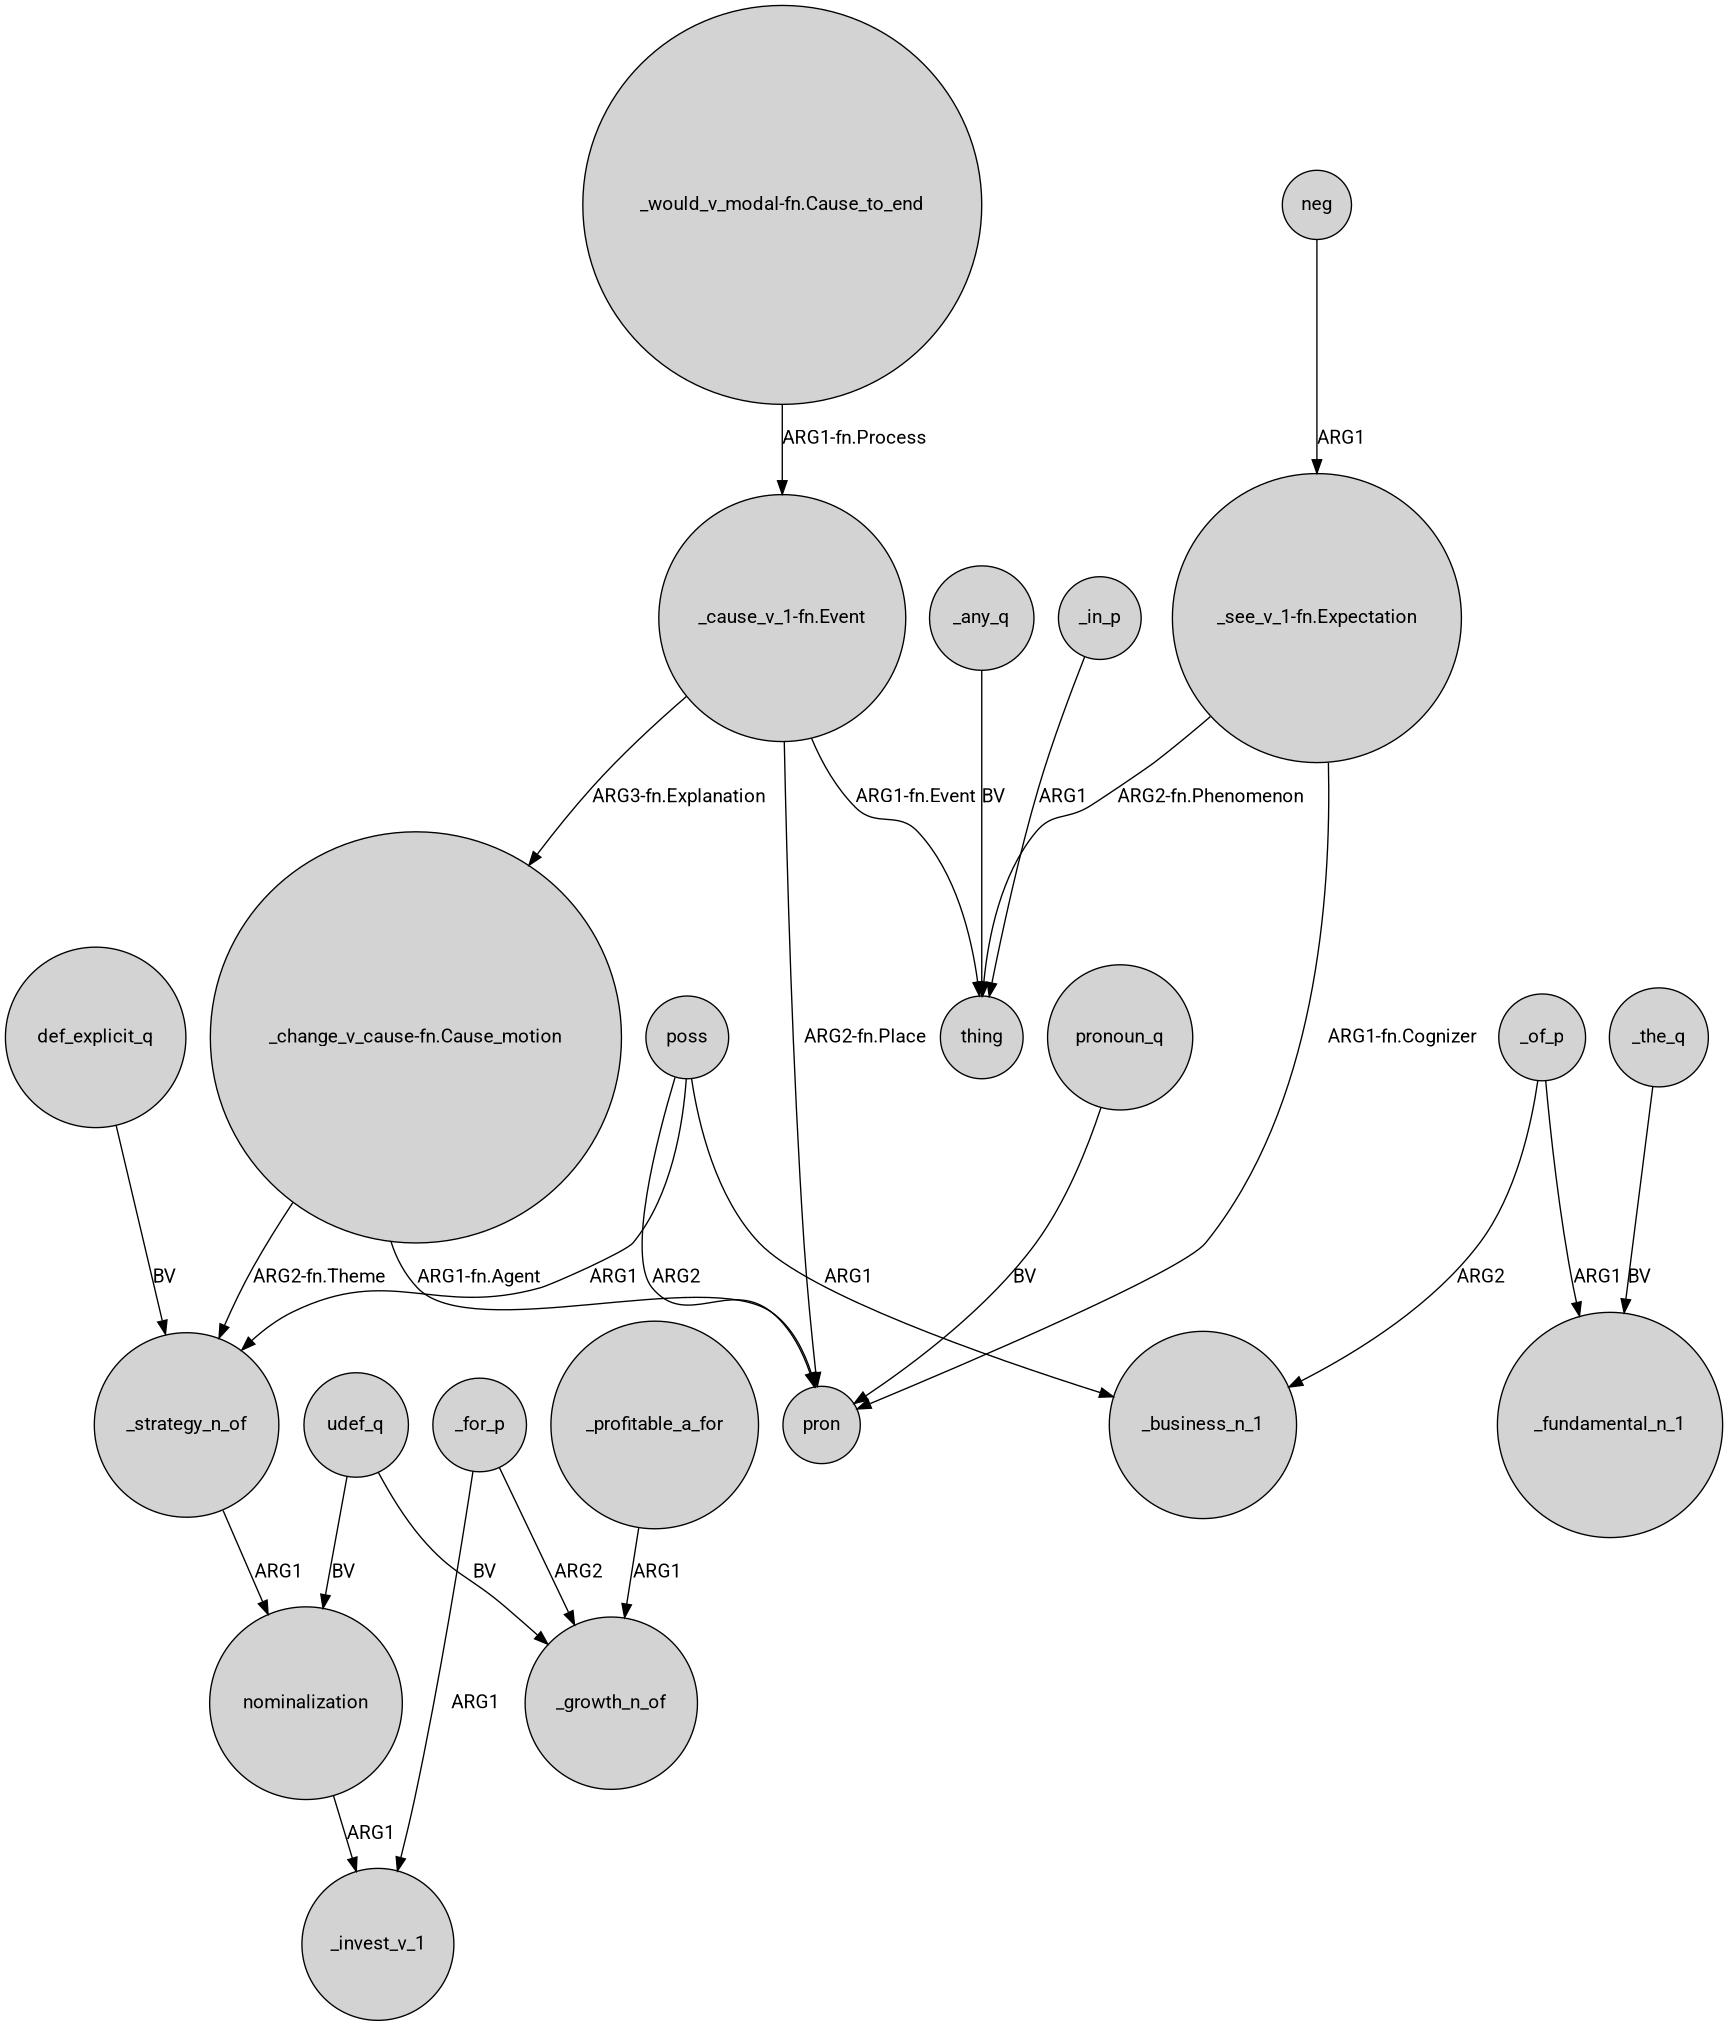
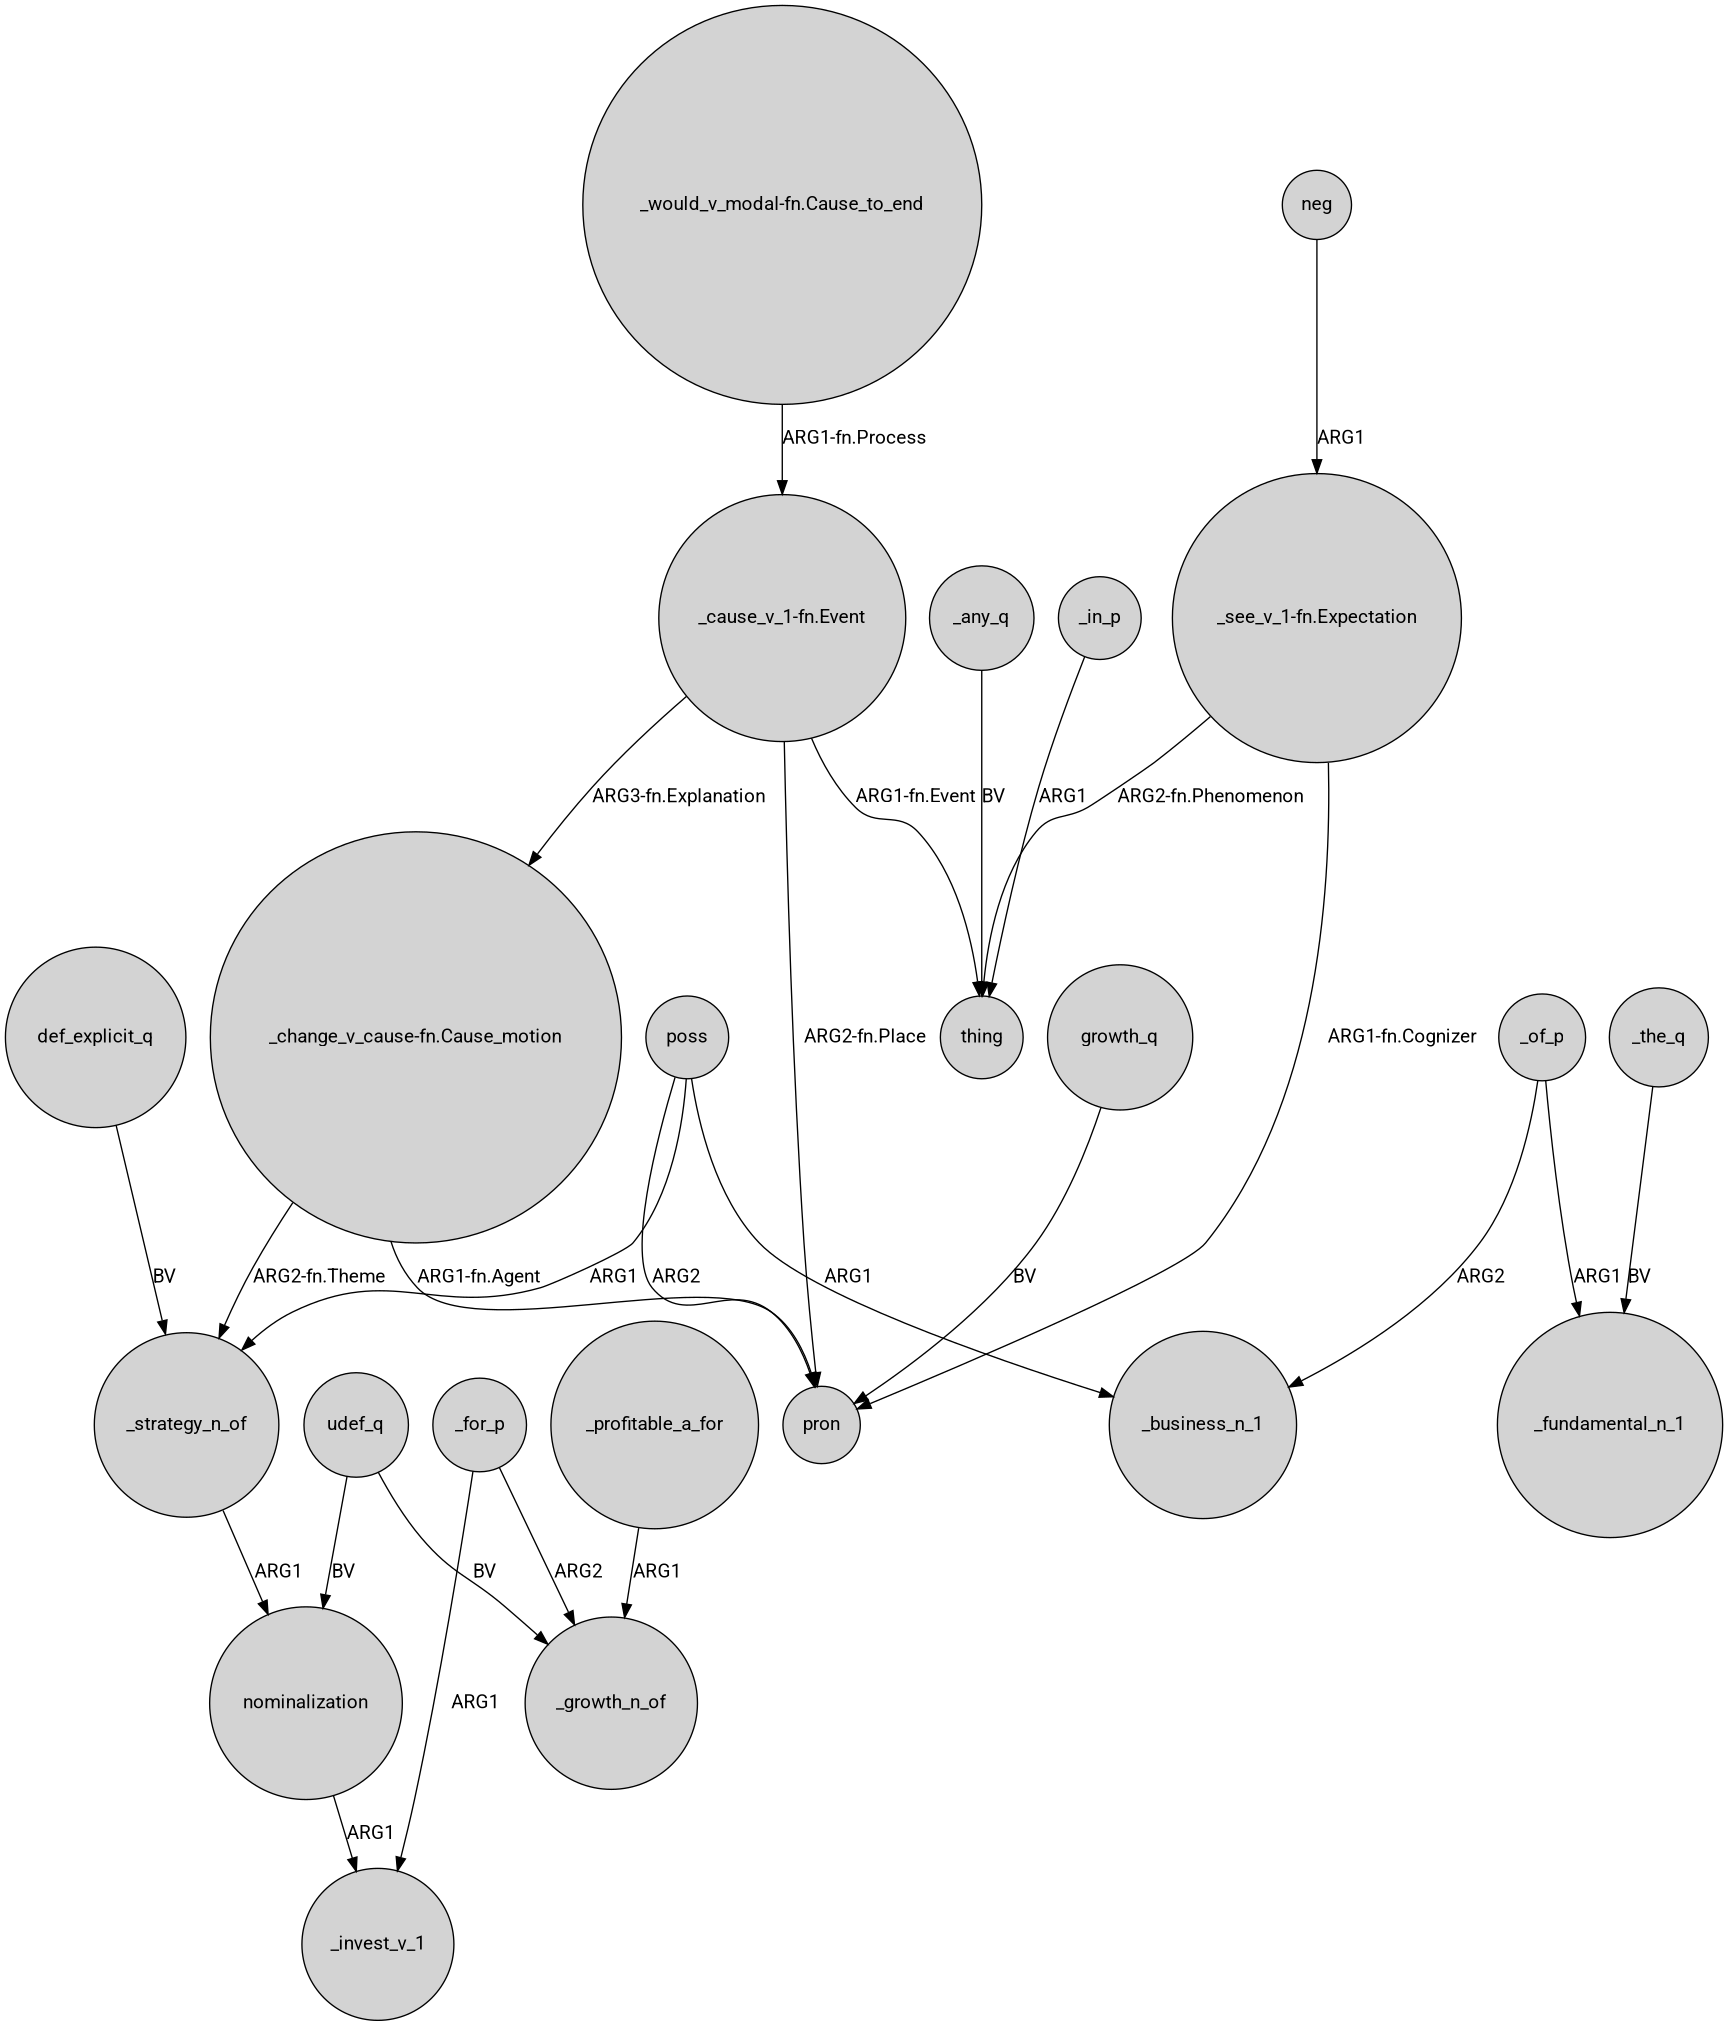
node "pronoun_q": label "pronoun_q" -> "growth_q"
